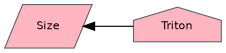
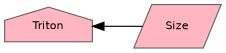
edge "Triton" -> "Size": reversed
